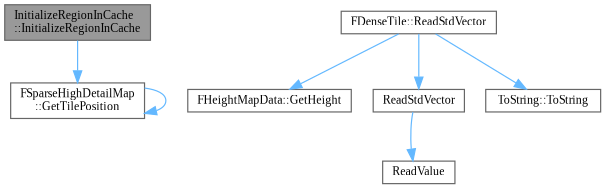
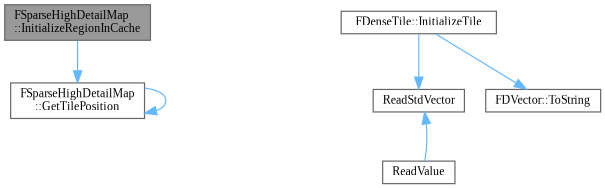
node "InitializeRegionInCache ::InitializeRegionInCache": label "InitializeRegionInCache ::InitializeRegionInCache" -> "FSparseHighDetailMap ::InitializeRegionInCache"
node "FDenseTile::ReadStdVector": label "FDenseTile::ReadStdVector" -> "FDenseTile::InitializeTile"
node "FHeightMapData::GetHeight": removed
node "ToString::ToString": label "ToString::ToString" -> "FDVector::ToString"
edge "ReadStdVector" -> "ReadValue": reversed
